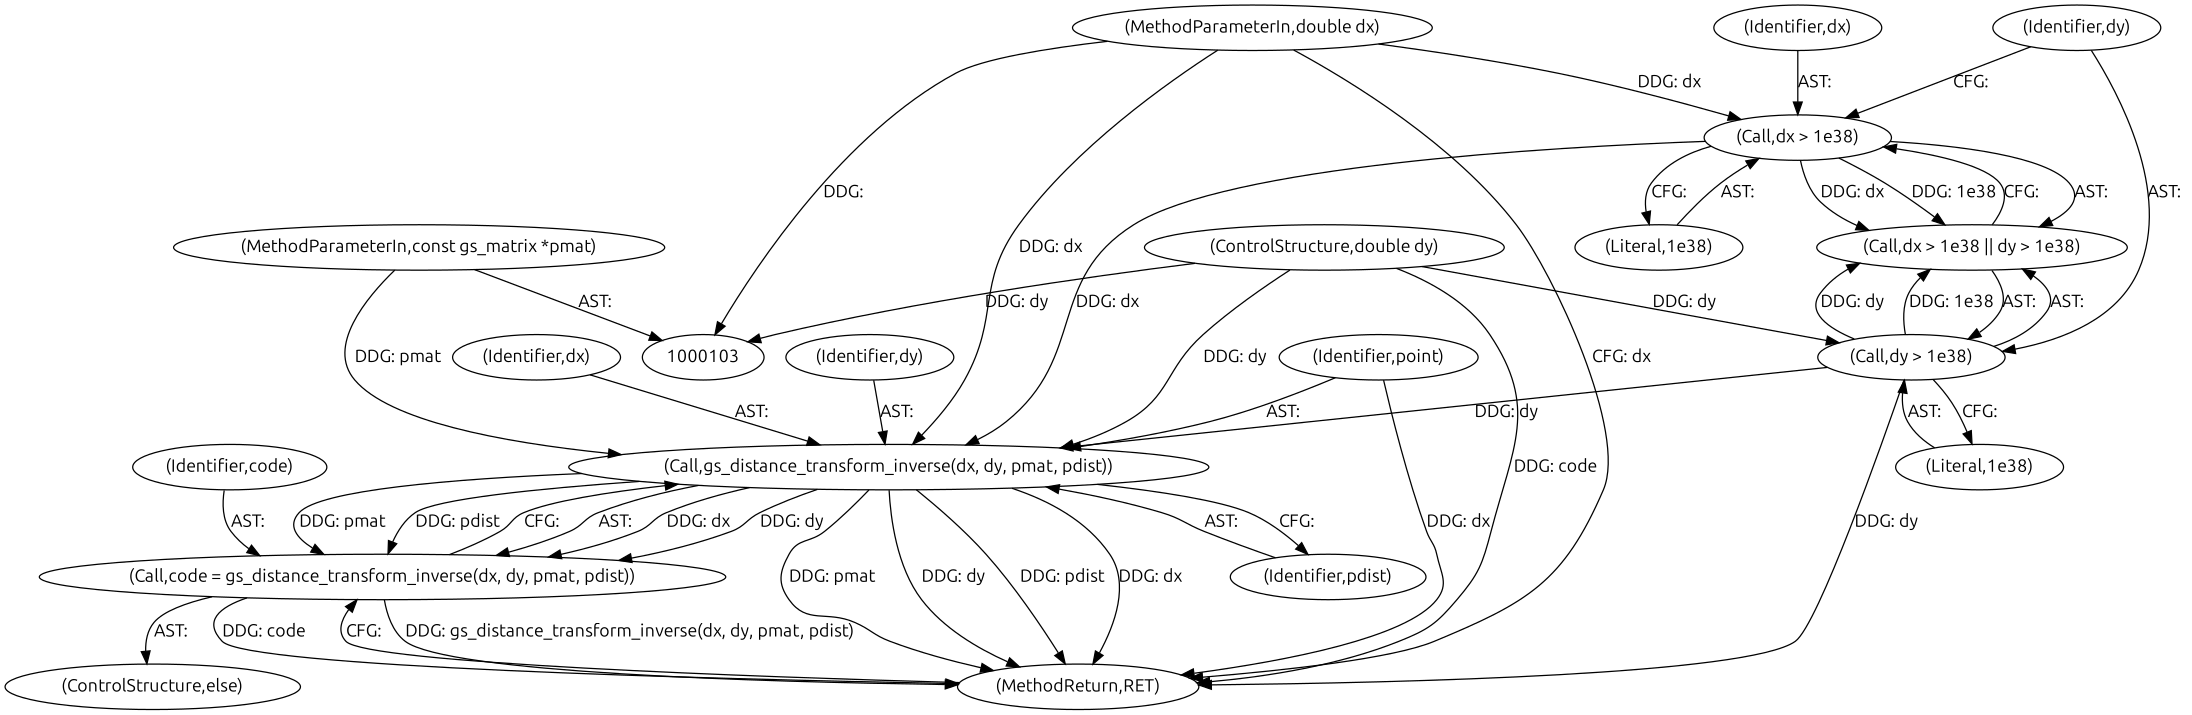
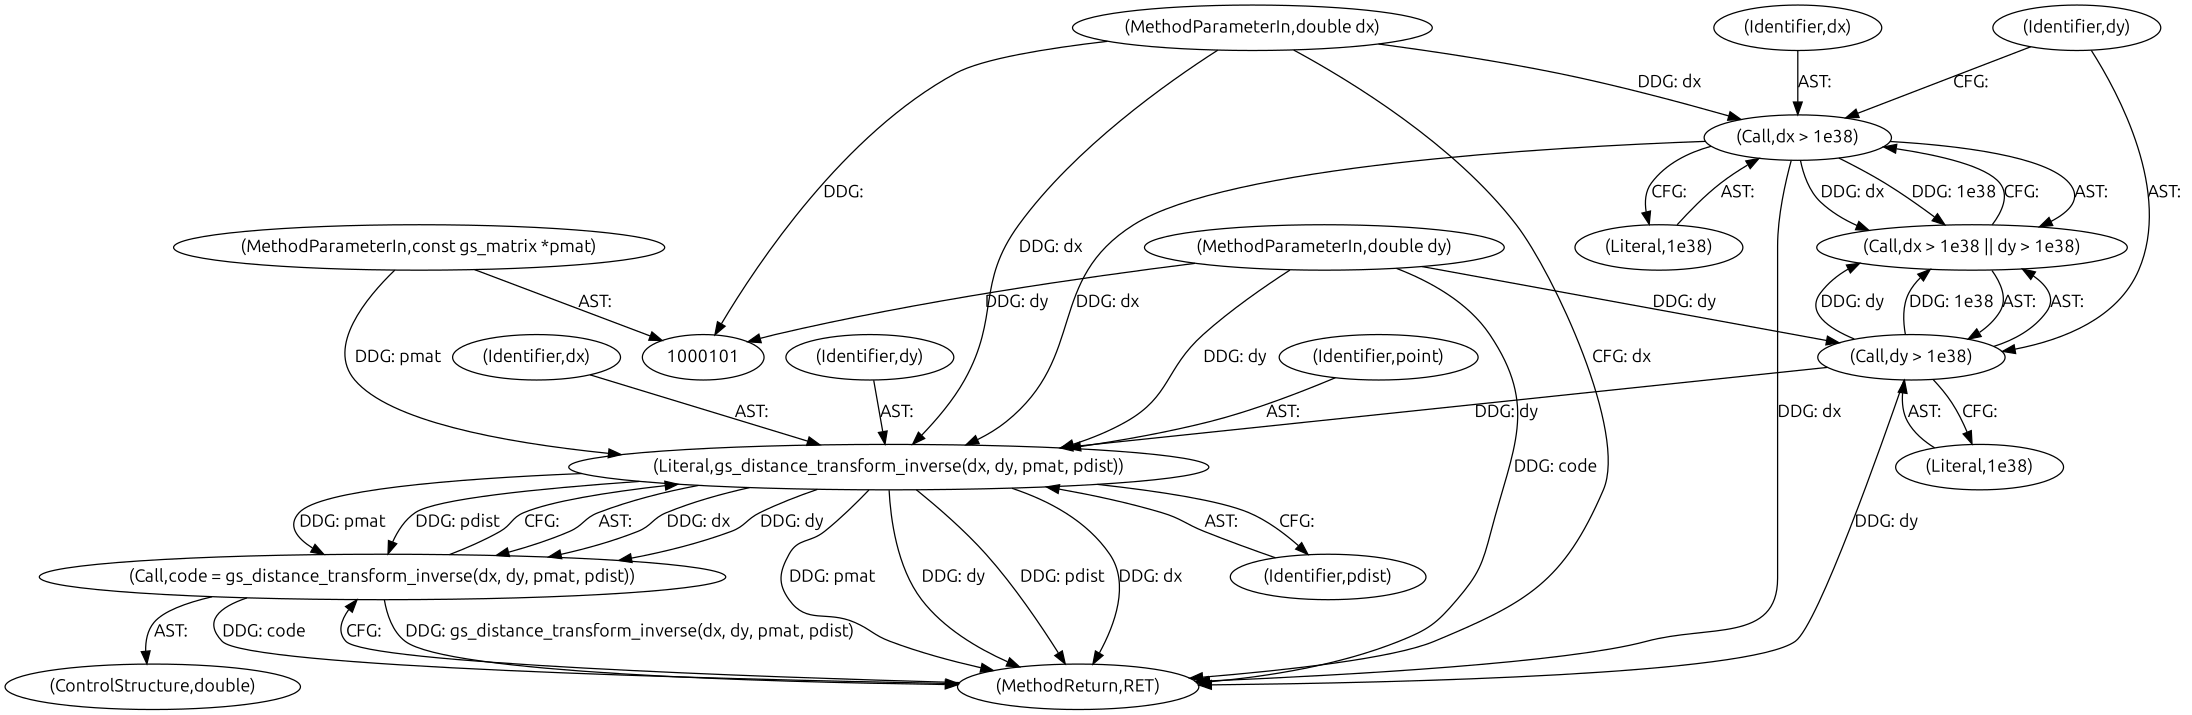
node "(ControlStructure,double dy)": label "(ControlStructure,double dy)" -> "(MethodParameterIn,double dy)"
node "1000103": label "1000103" -> "1000101"
node "(Identifier,code)": removed
node "(Call,gs_distance_transform_inverse(dx, dy, pmat, pdist))": label "(Call,gs_distance_transform_inverse(dx, dy, pmat, pdist))" -> "(Literal,gs_distance_transform_inverse(dx, dy, pmat, pdist))"
edge "(Identifier,point)" -> "(MethodReturn,RET)": now "(Call,dx > 1e38)" -> "(MethodReturn,RET)"
node "(ControlStructure,else)": label "(ControlStructure,else)" -> "(ControlStructure,double)"
